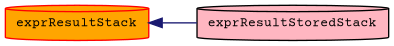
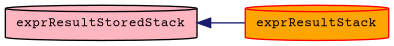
edge "exprResultStoredStack" -> "exprResultStack": reversed
